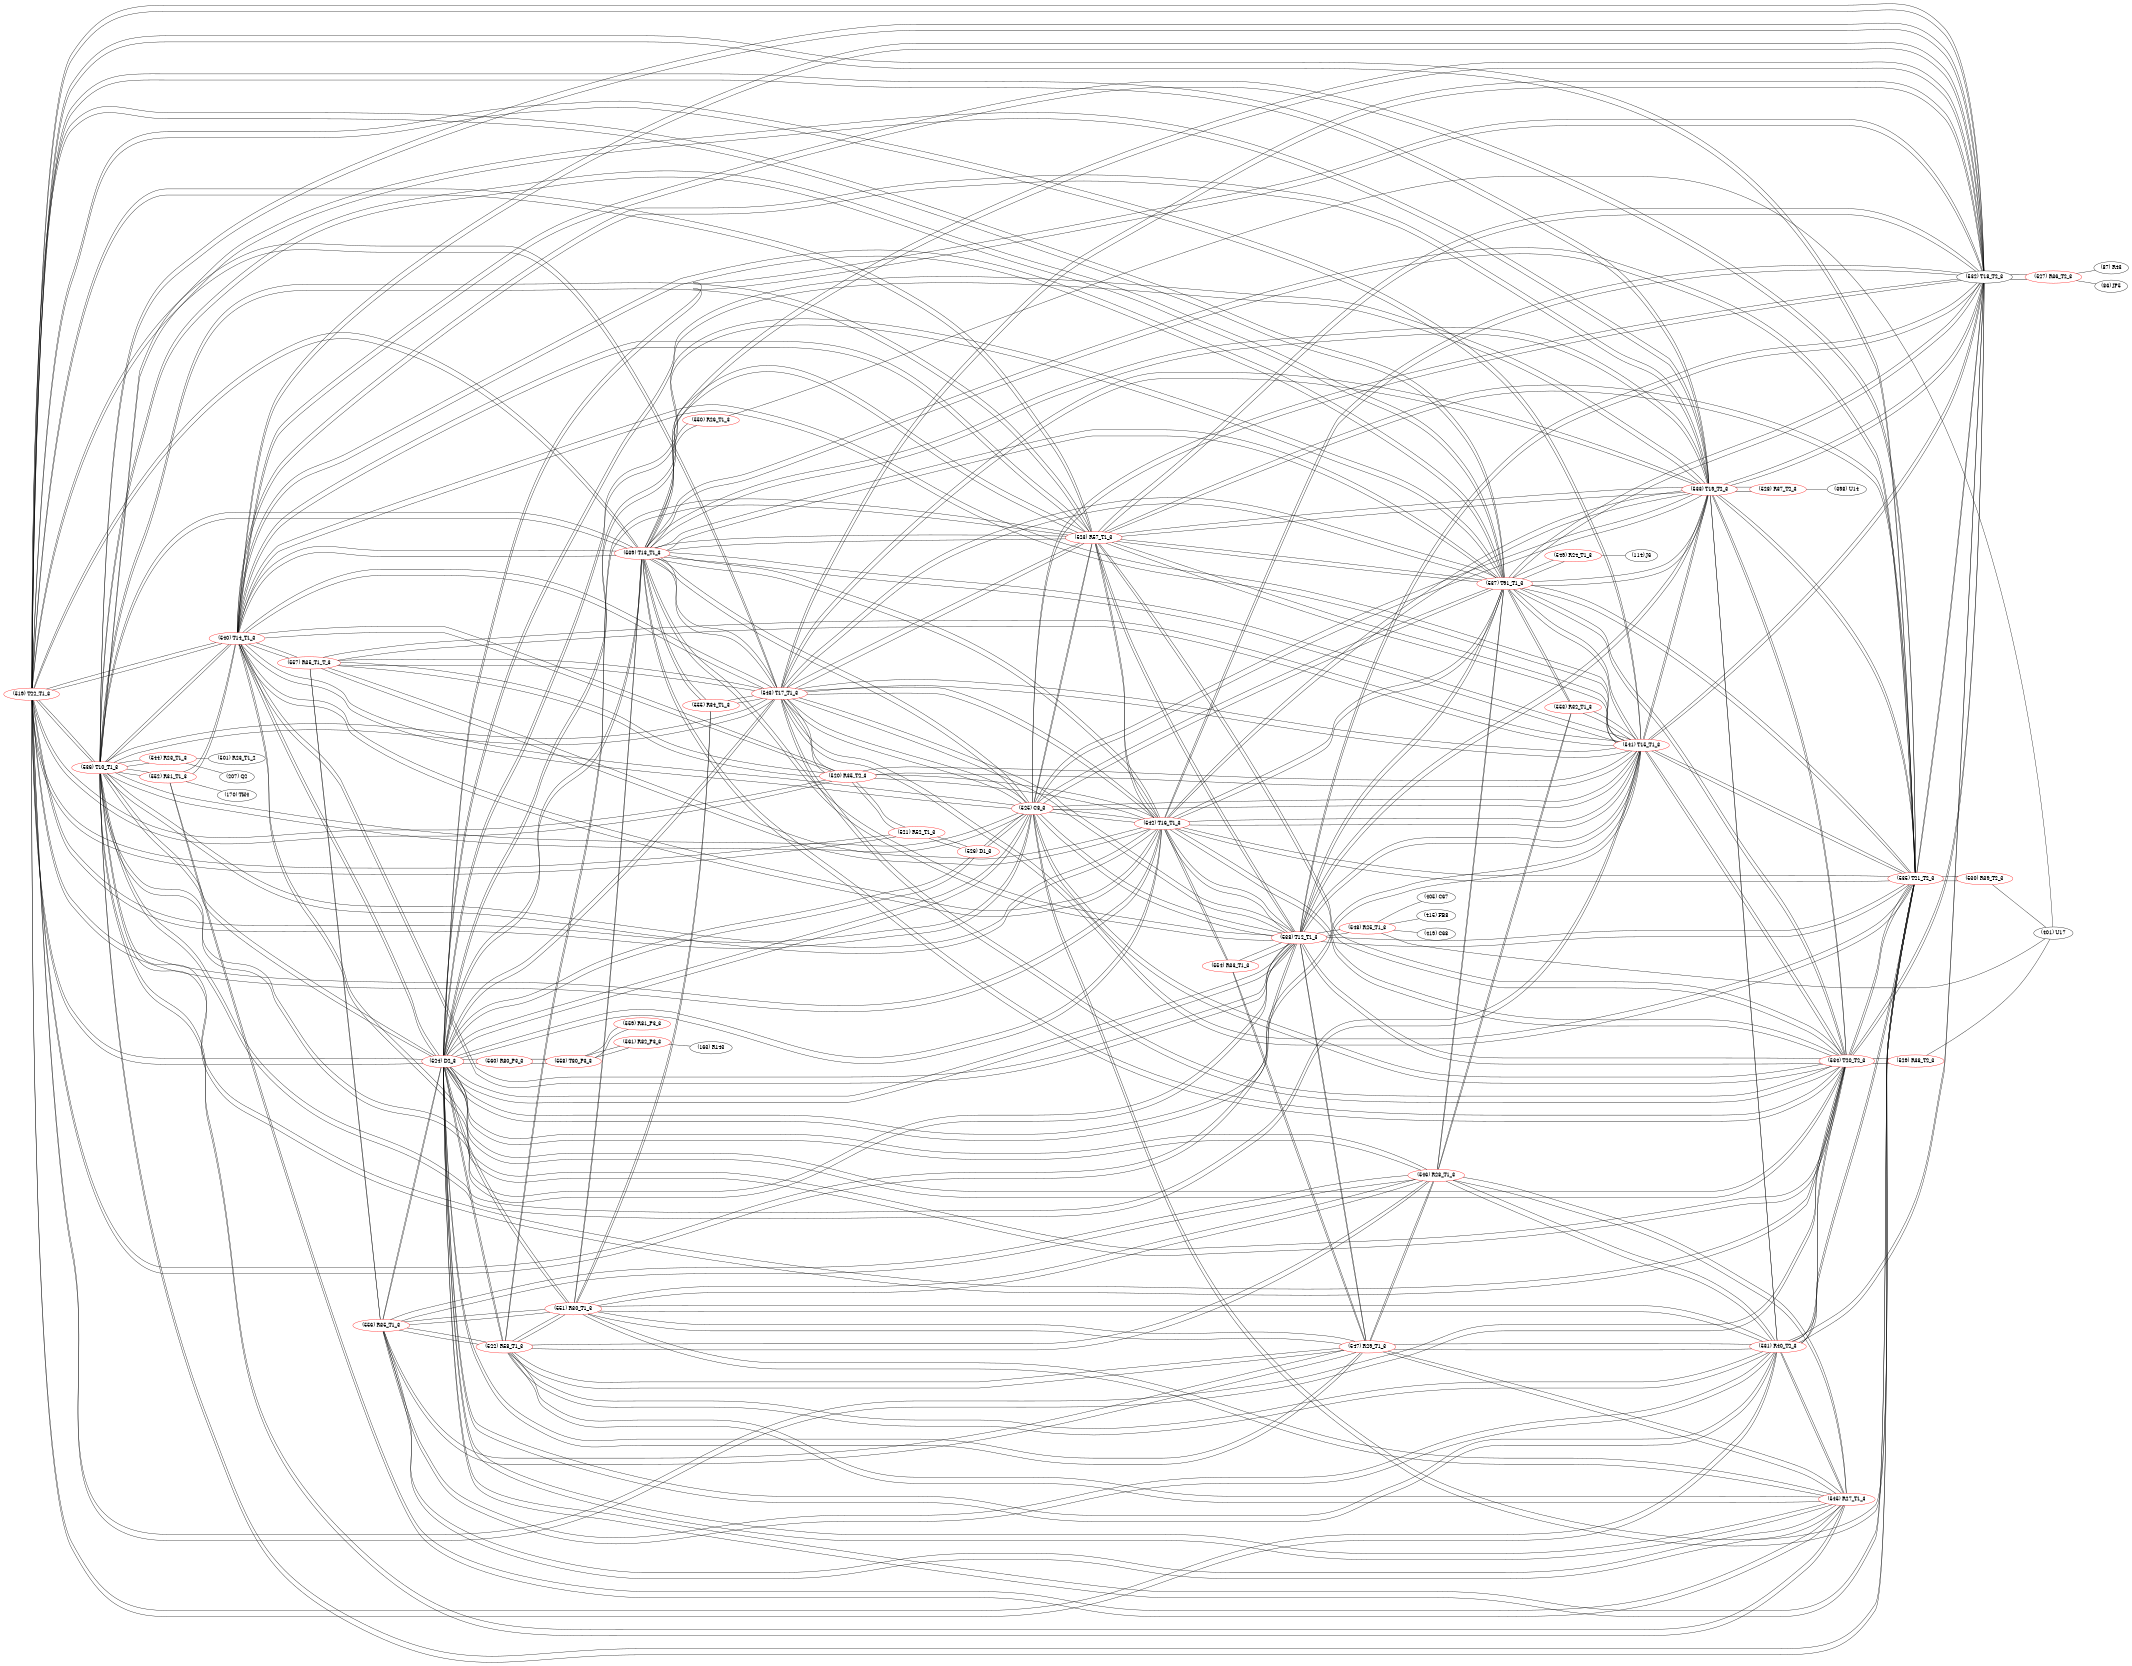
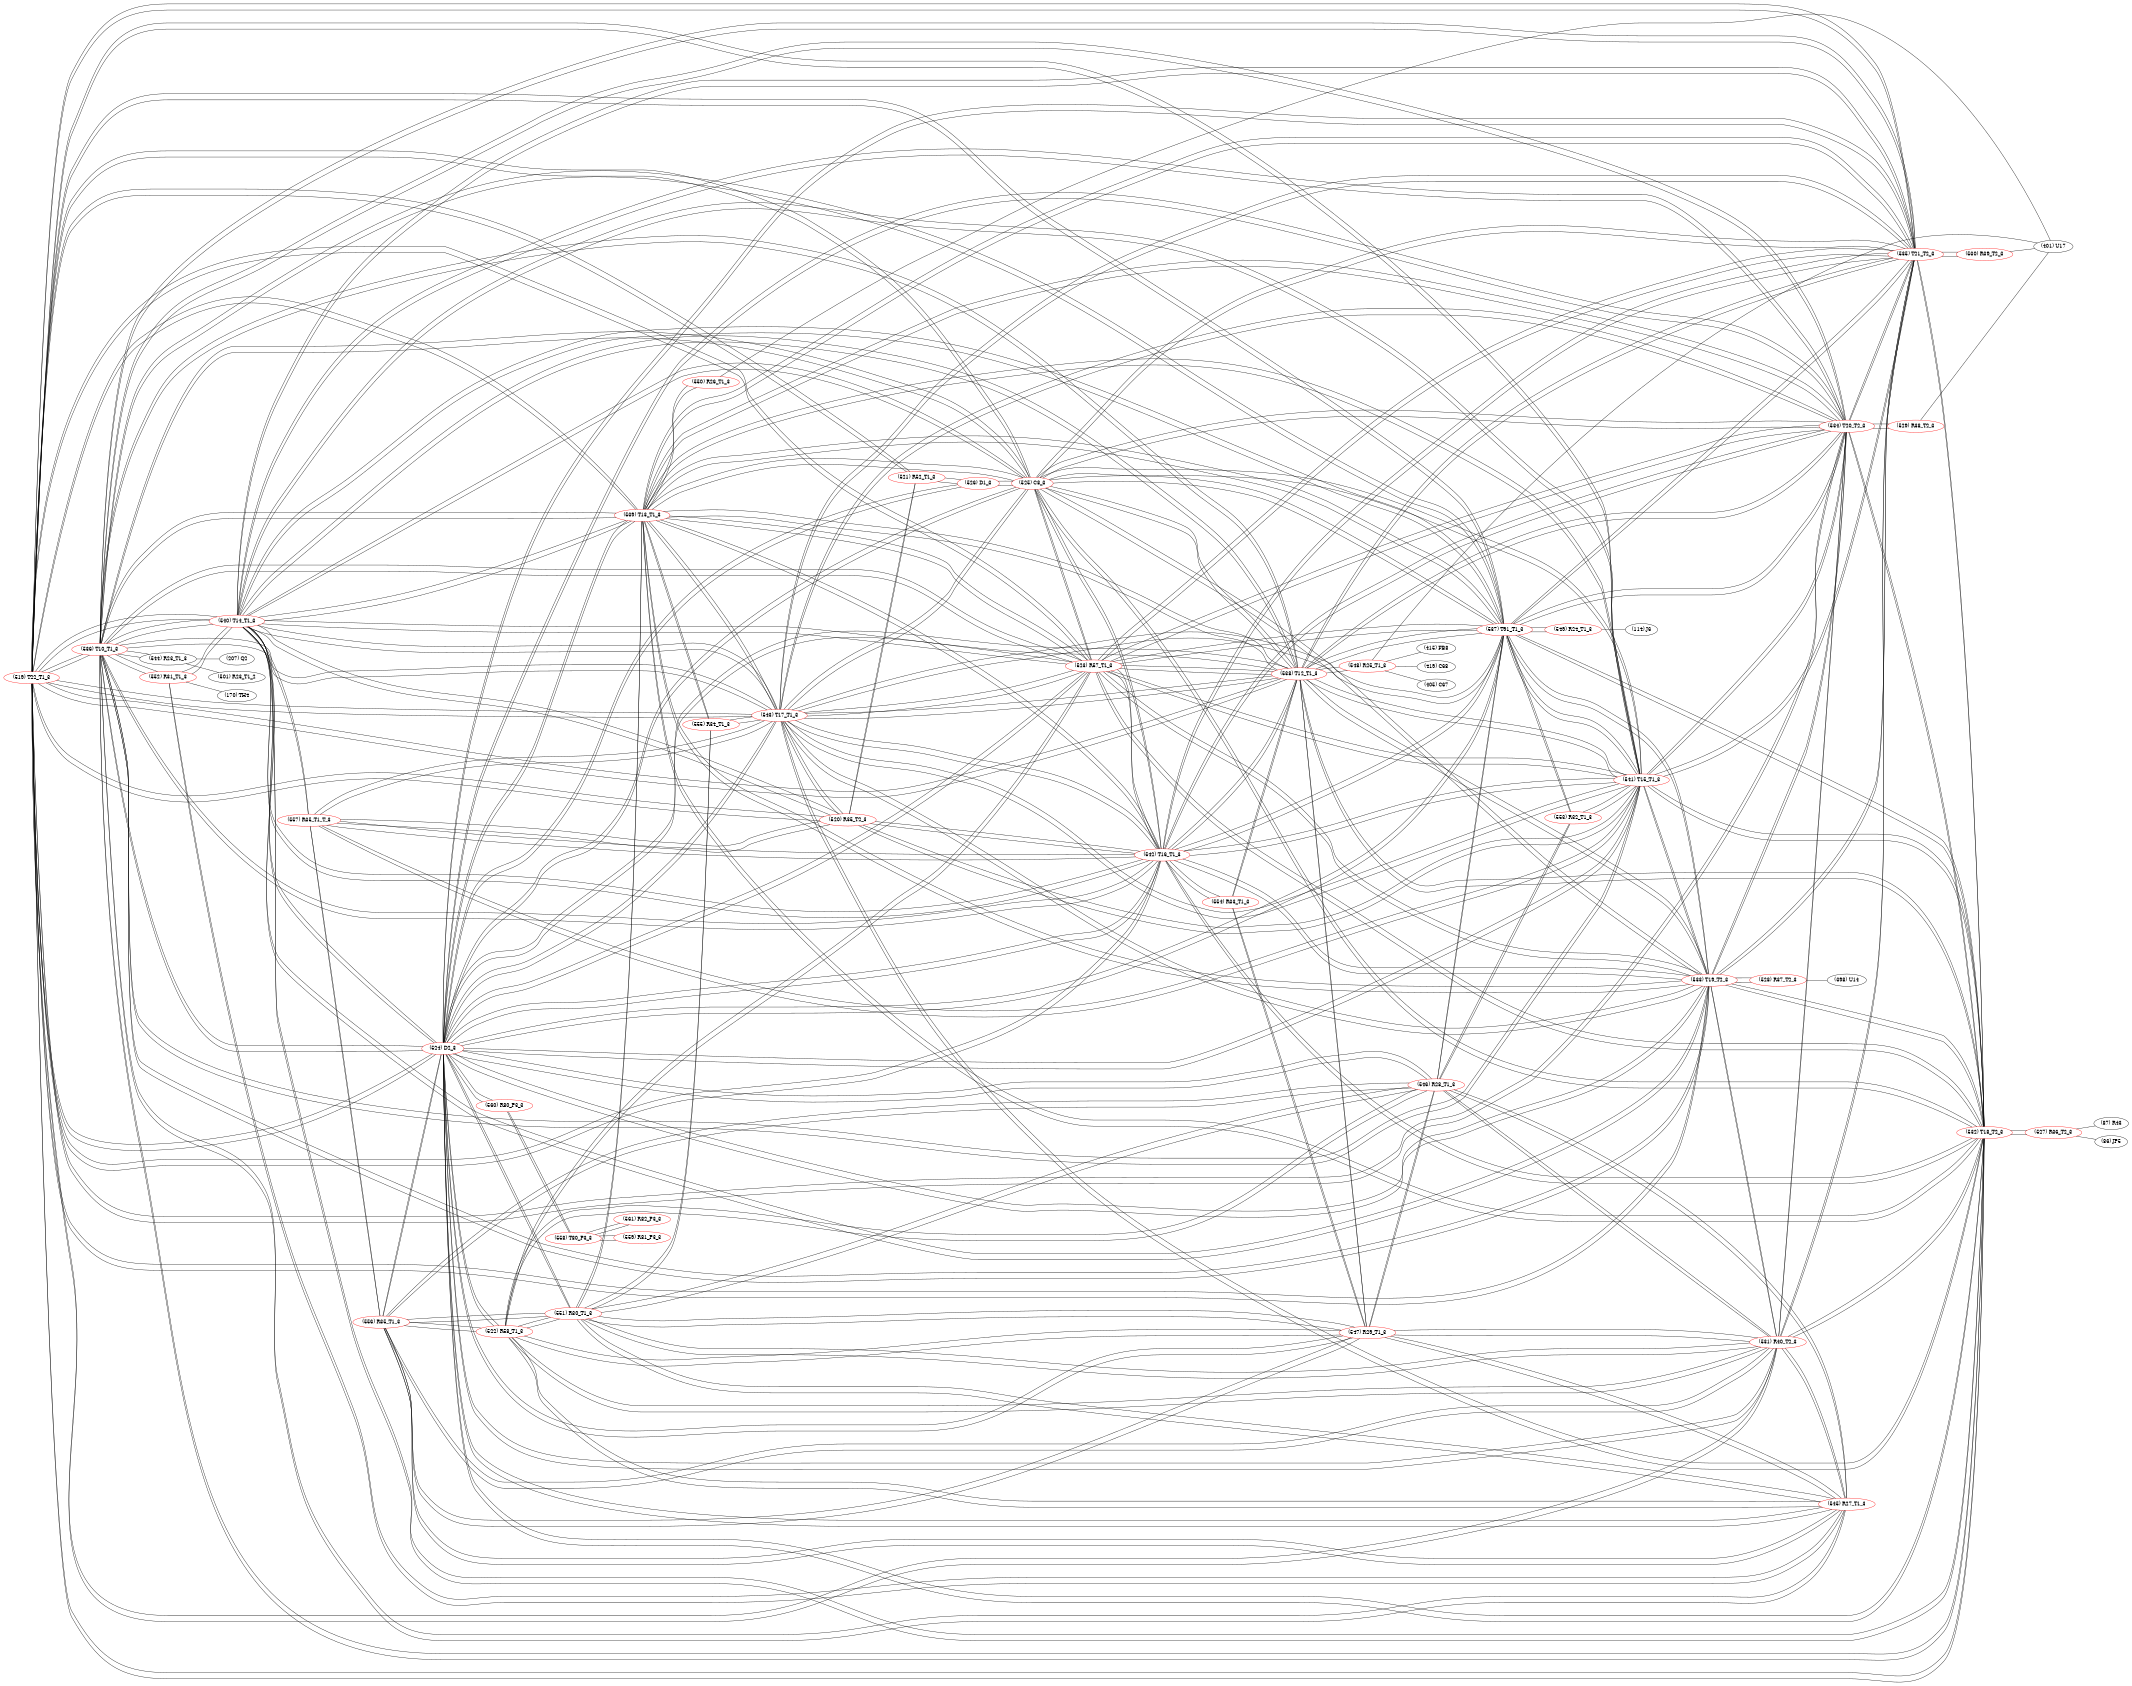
node "(532) T18_T2_3": color black -> red
node "(544) R23_T1_3": color red -> black
node "(163) R143": removed
